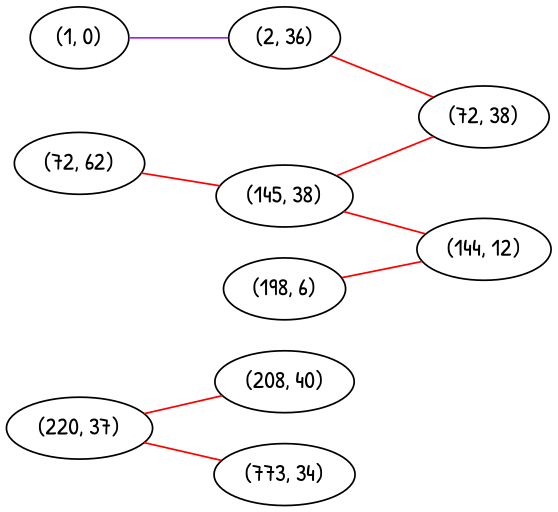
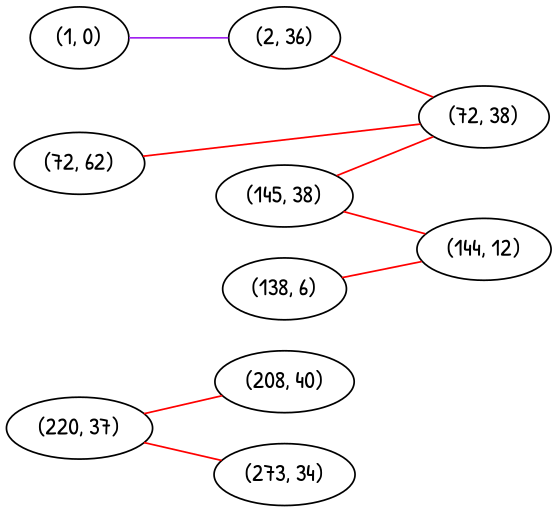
edge "(72, 62)" -- "(145, 38)": now "(72, 62)" -- "(72, 38)"
node "(198, 6)": label "(198, 6)" -> "(138, 6)"
node "(773, 34)": label "(773, 34)" -> "(273, 34)"
